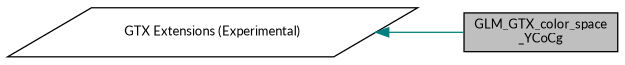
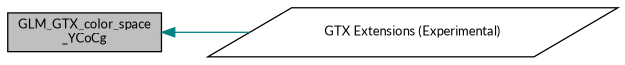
edge "GLM_GTX_color_space _YCoCg" -> "GTX Extensions (Experimental)": reversed
